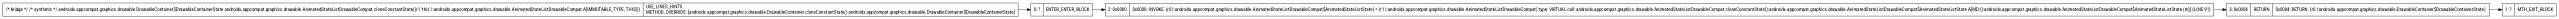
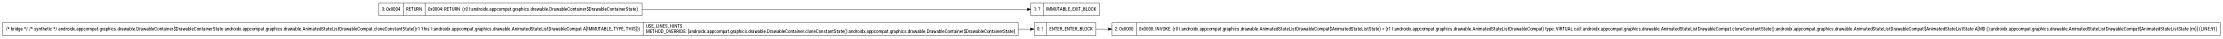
edge "2: 0x0000" -> "3: 0x0004": removed
node "1: ?": text "MTH_EXIT_BLOCK" -> "IMMUTABLE_EXIT_BLOCK"
